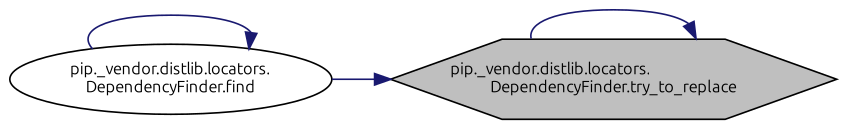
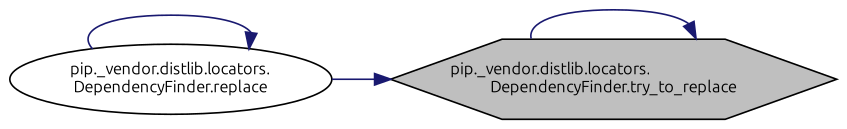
node "pip._vendor.distlib.locators. DependencyFinder.find": label "pip._vendor.distlib.locators. DependencyFinder.find" -> "pip._vendor.distlib.locators. DependencyFinder.replace"
